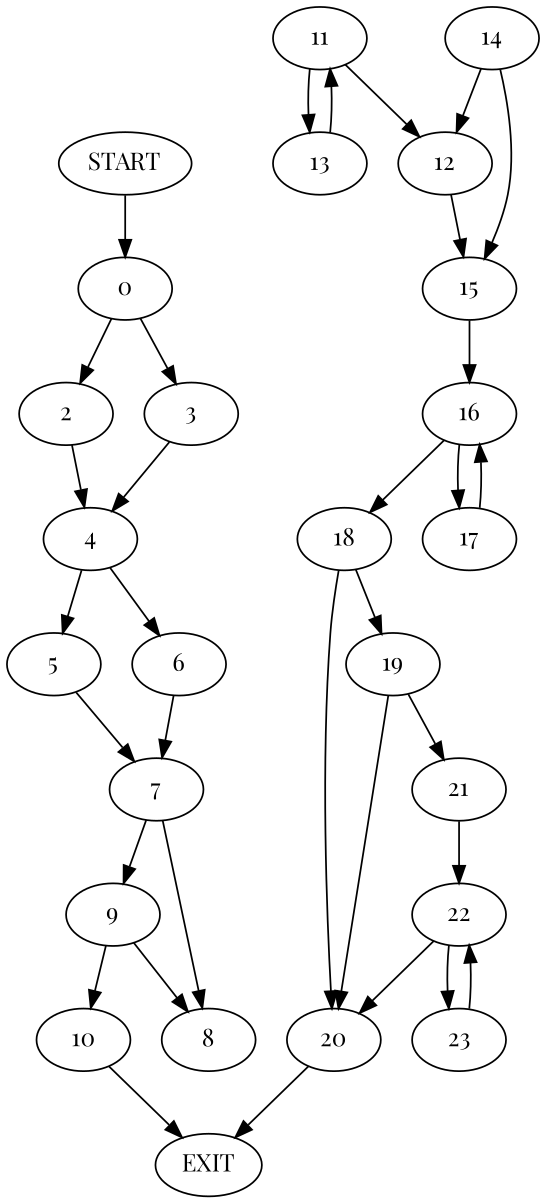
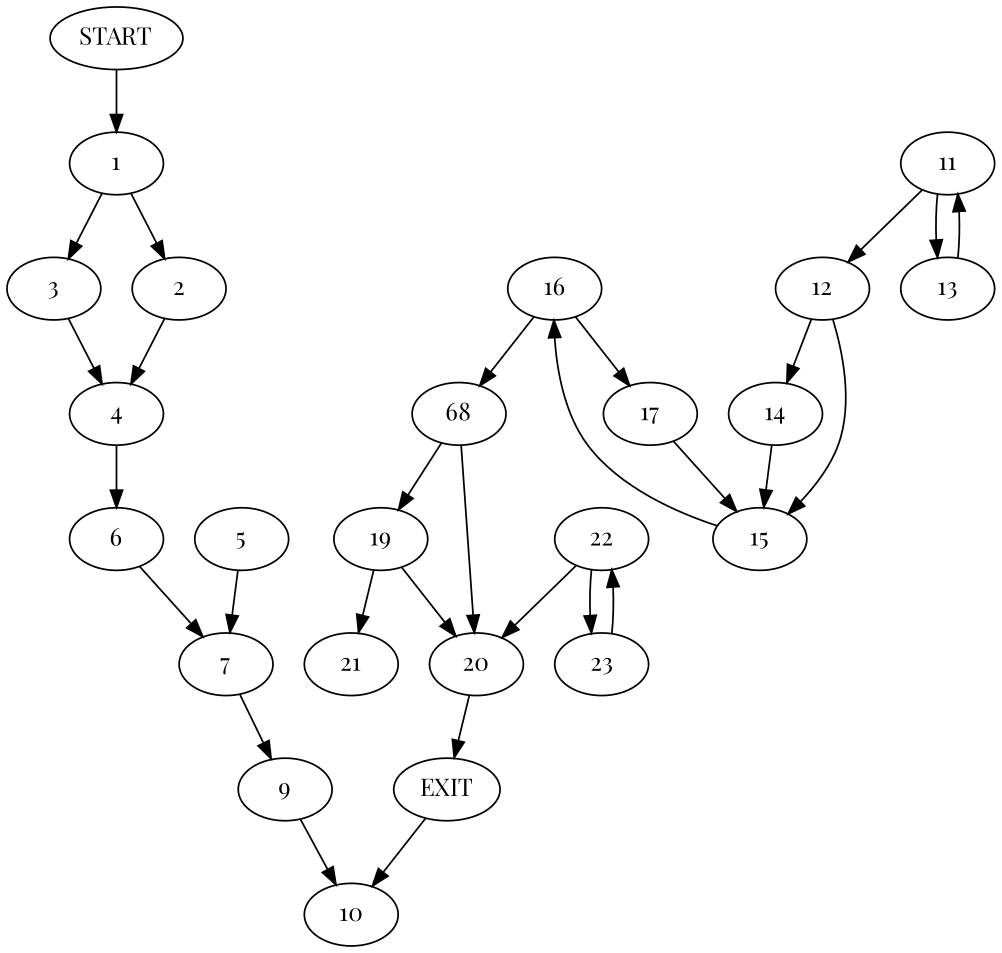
edge "14" -> "12": reversed
node "0": label "0" -> "1"
edge "17" -> "16": now "17" -> "15"
node "18": label "18" -> "68"
edge "4" -> "5": removed
edge "21" -> "22": removed
node "8": removed
edge "10" -> "EXIT": reversed
